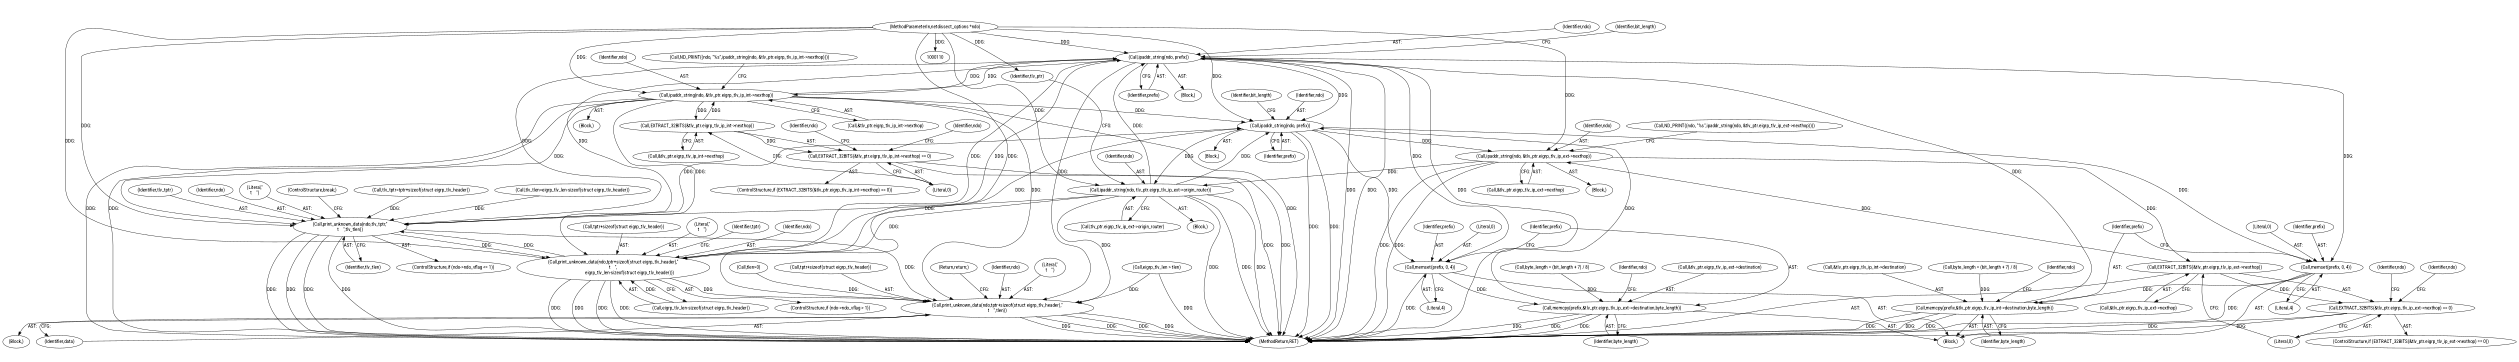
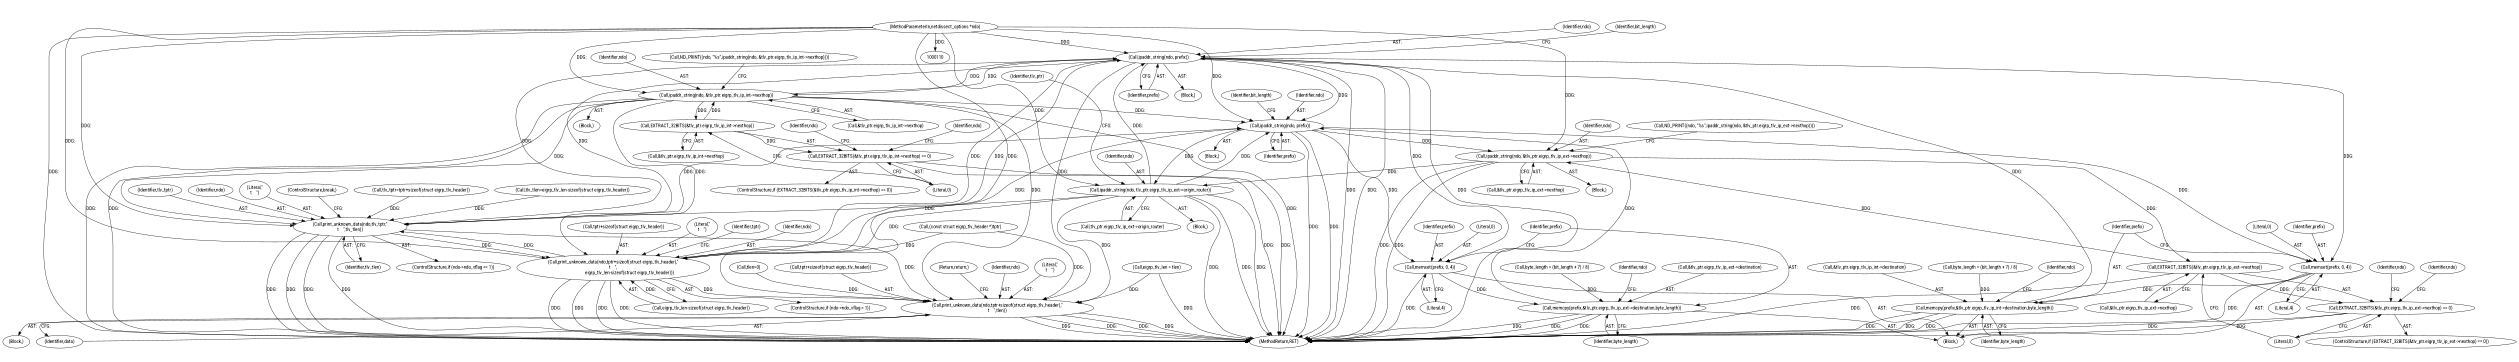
edge "(MethodParameterIn,netdissect_options *ndo)" -> "(Identifier,tlv_ptr)": now "(MethodParameterIn,netdissect_options *ndo)" -> "(MethodReturn,RET)"
node "(Call,(const struct eigrp_tlv_header *)tptr)": added
edge "(Call,EXTRACT_32BITS(&tlv_ptr.eigrp_tlv_ip_ext->nexthop))" -> "(MethodReturn,RET)": label "AST: " -> "DDG: "
